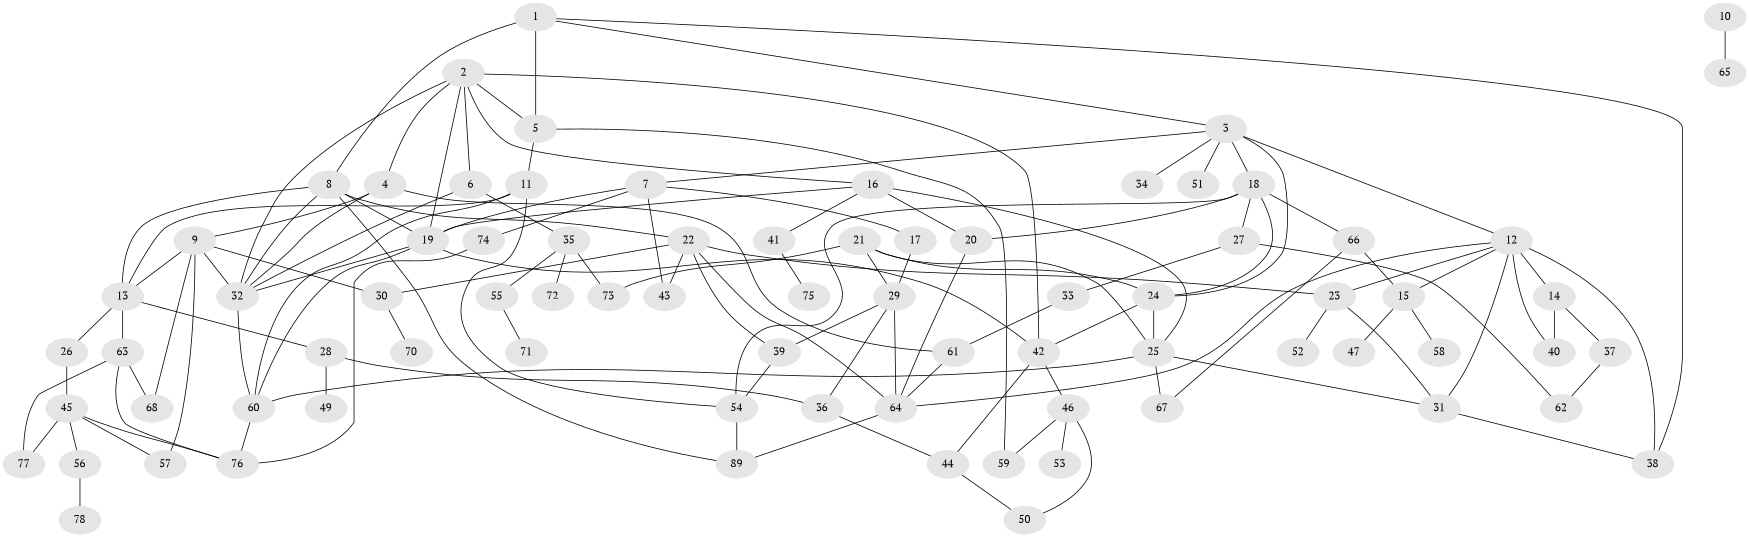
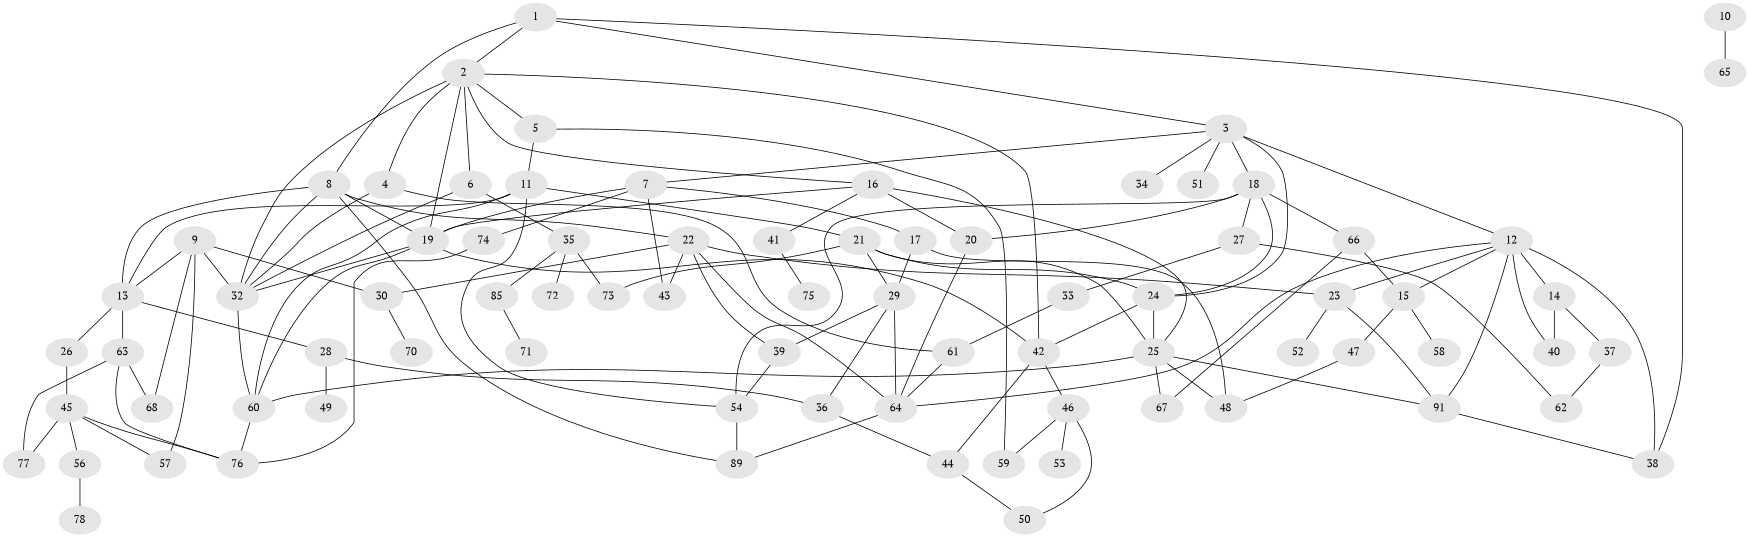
edge "1" -- "5": now "1" -- "2"
edge "11" -- "21": added
edge "4" -- "9": removed
node "55": label "55" -> "85"
node "48": added
node "31": label "31" -> "91"
